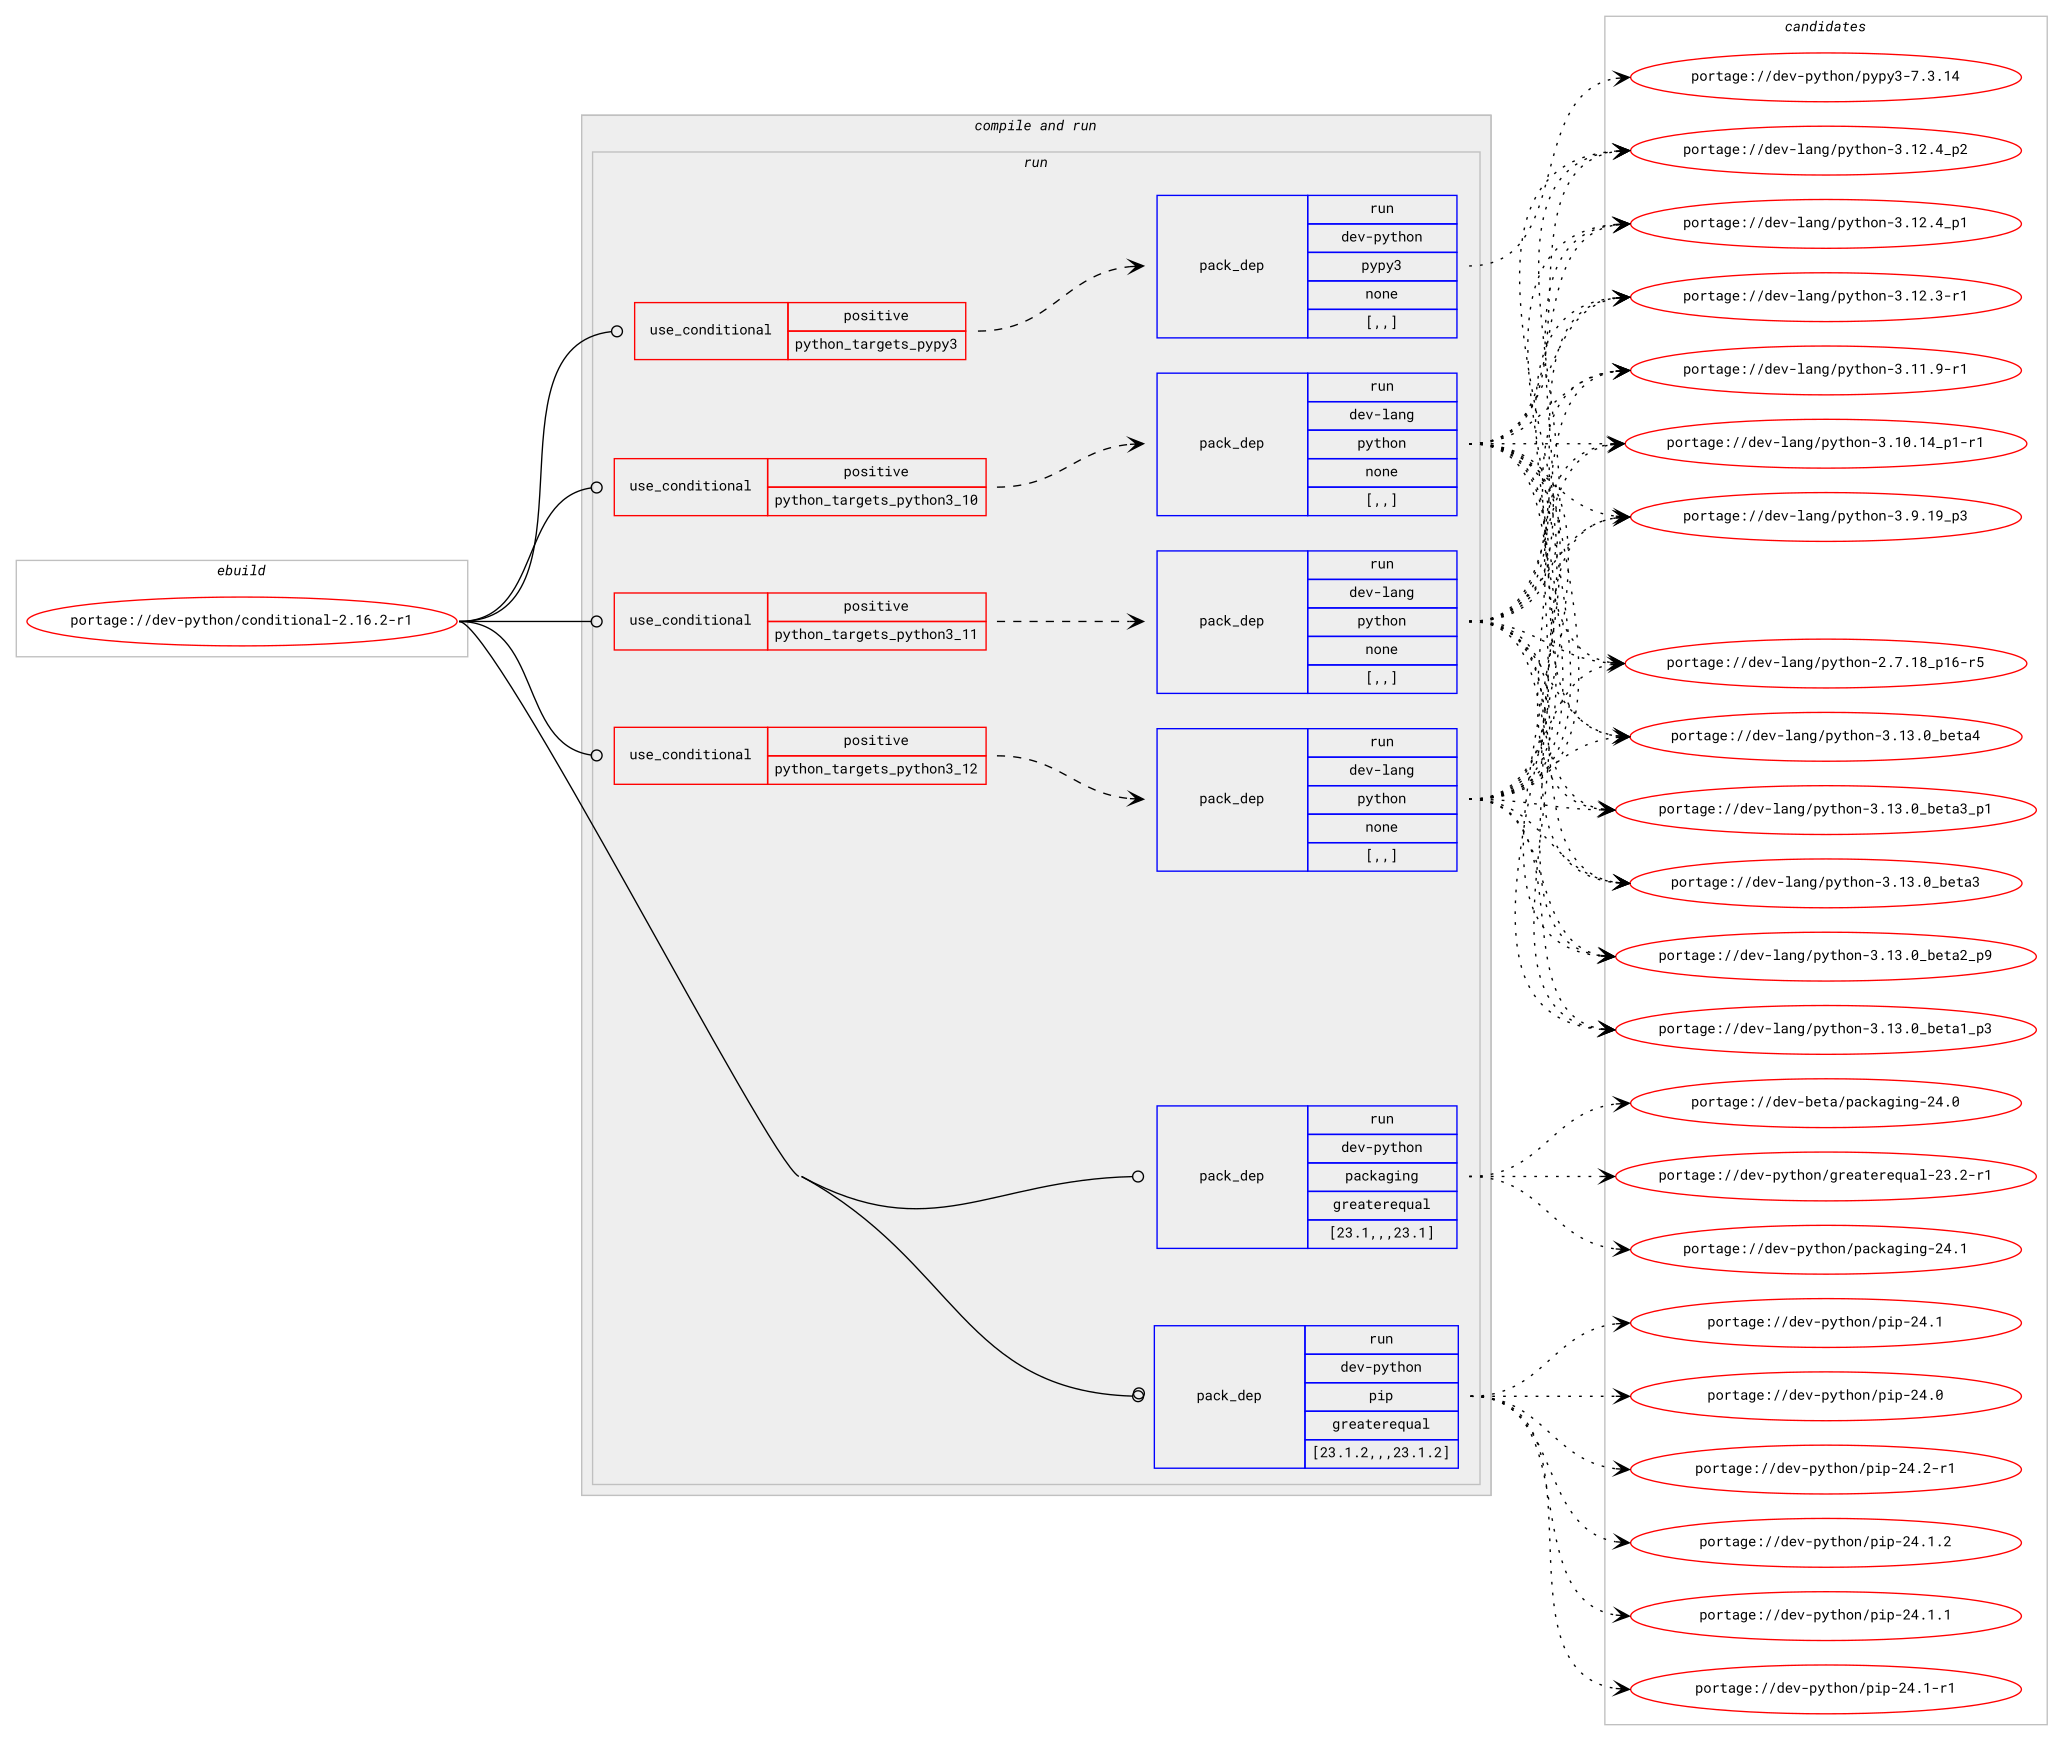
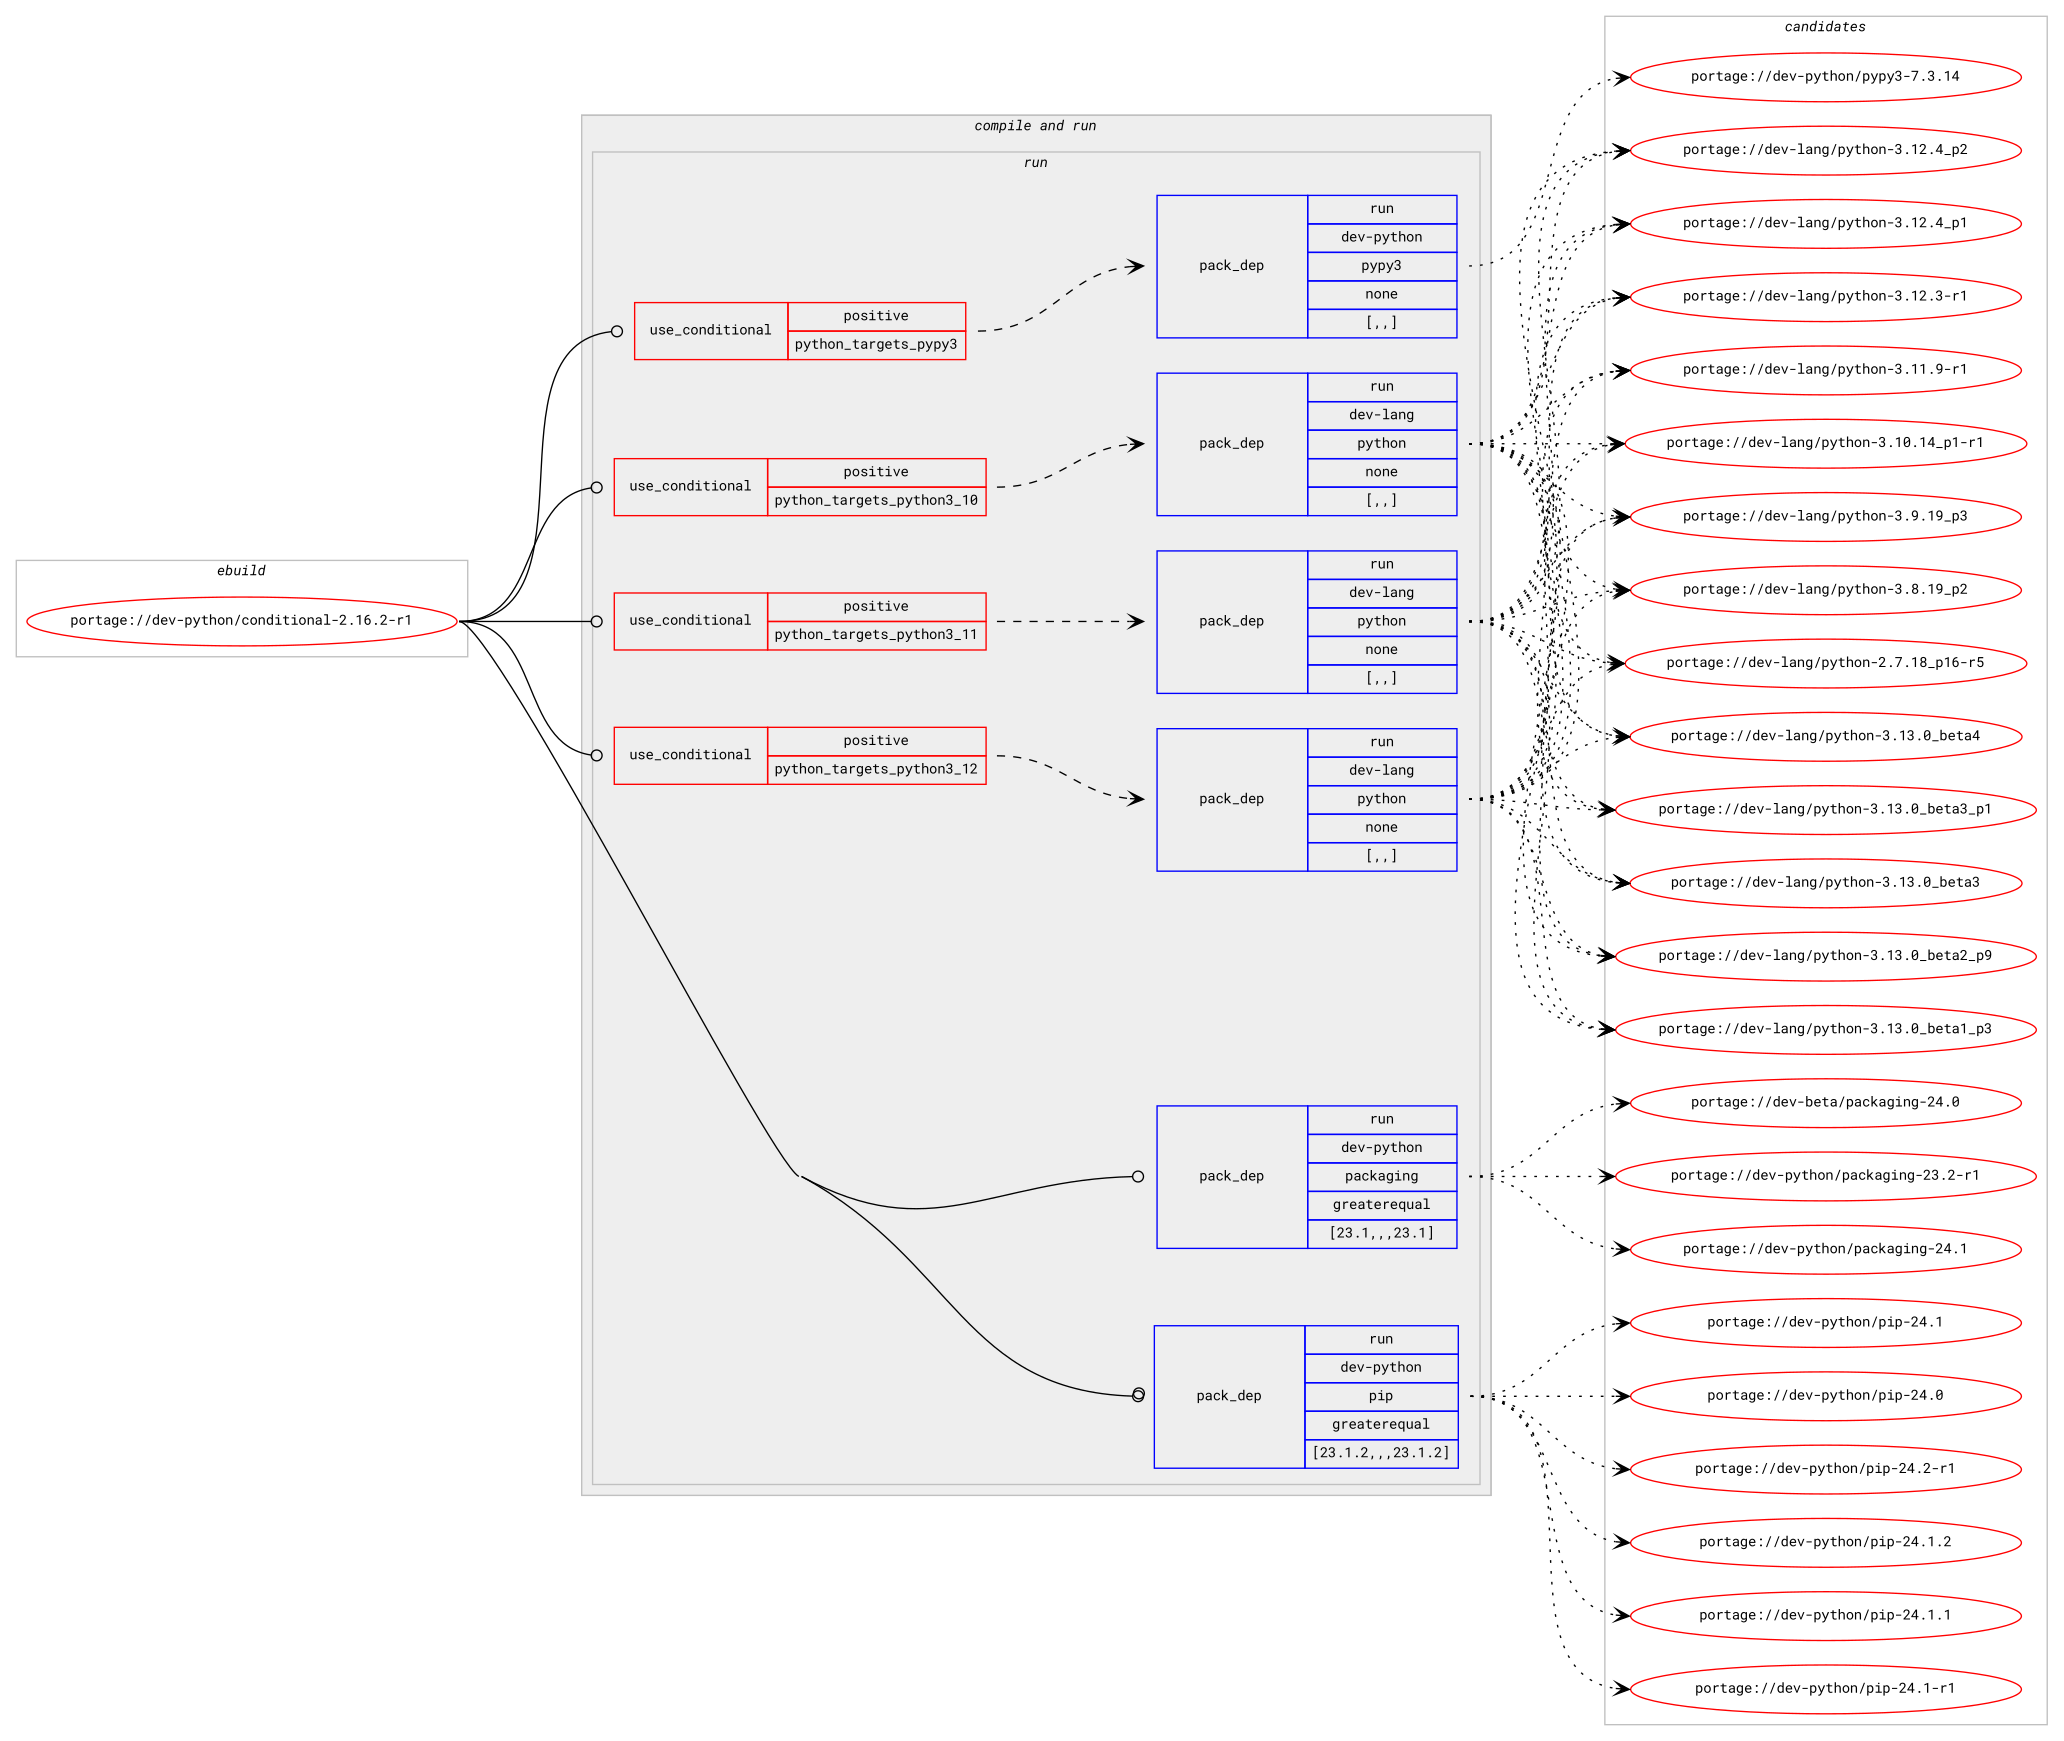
node "portage://dev-lang/python-3.8.19_p2": added
node "portage://dev-python/greaterequal-23.2-r1": label "portage://dev-python/greaterequal-23.2-r1" -> "portage://dev-python/packaging-23.2-r1"
